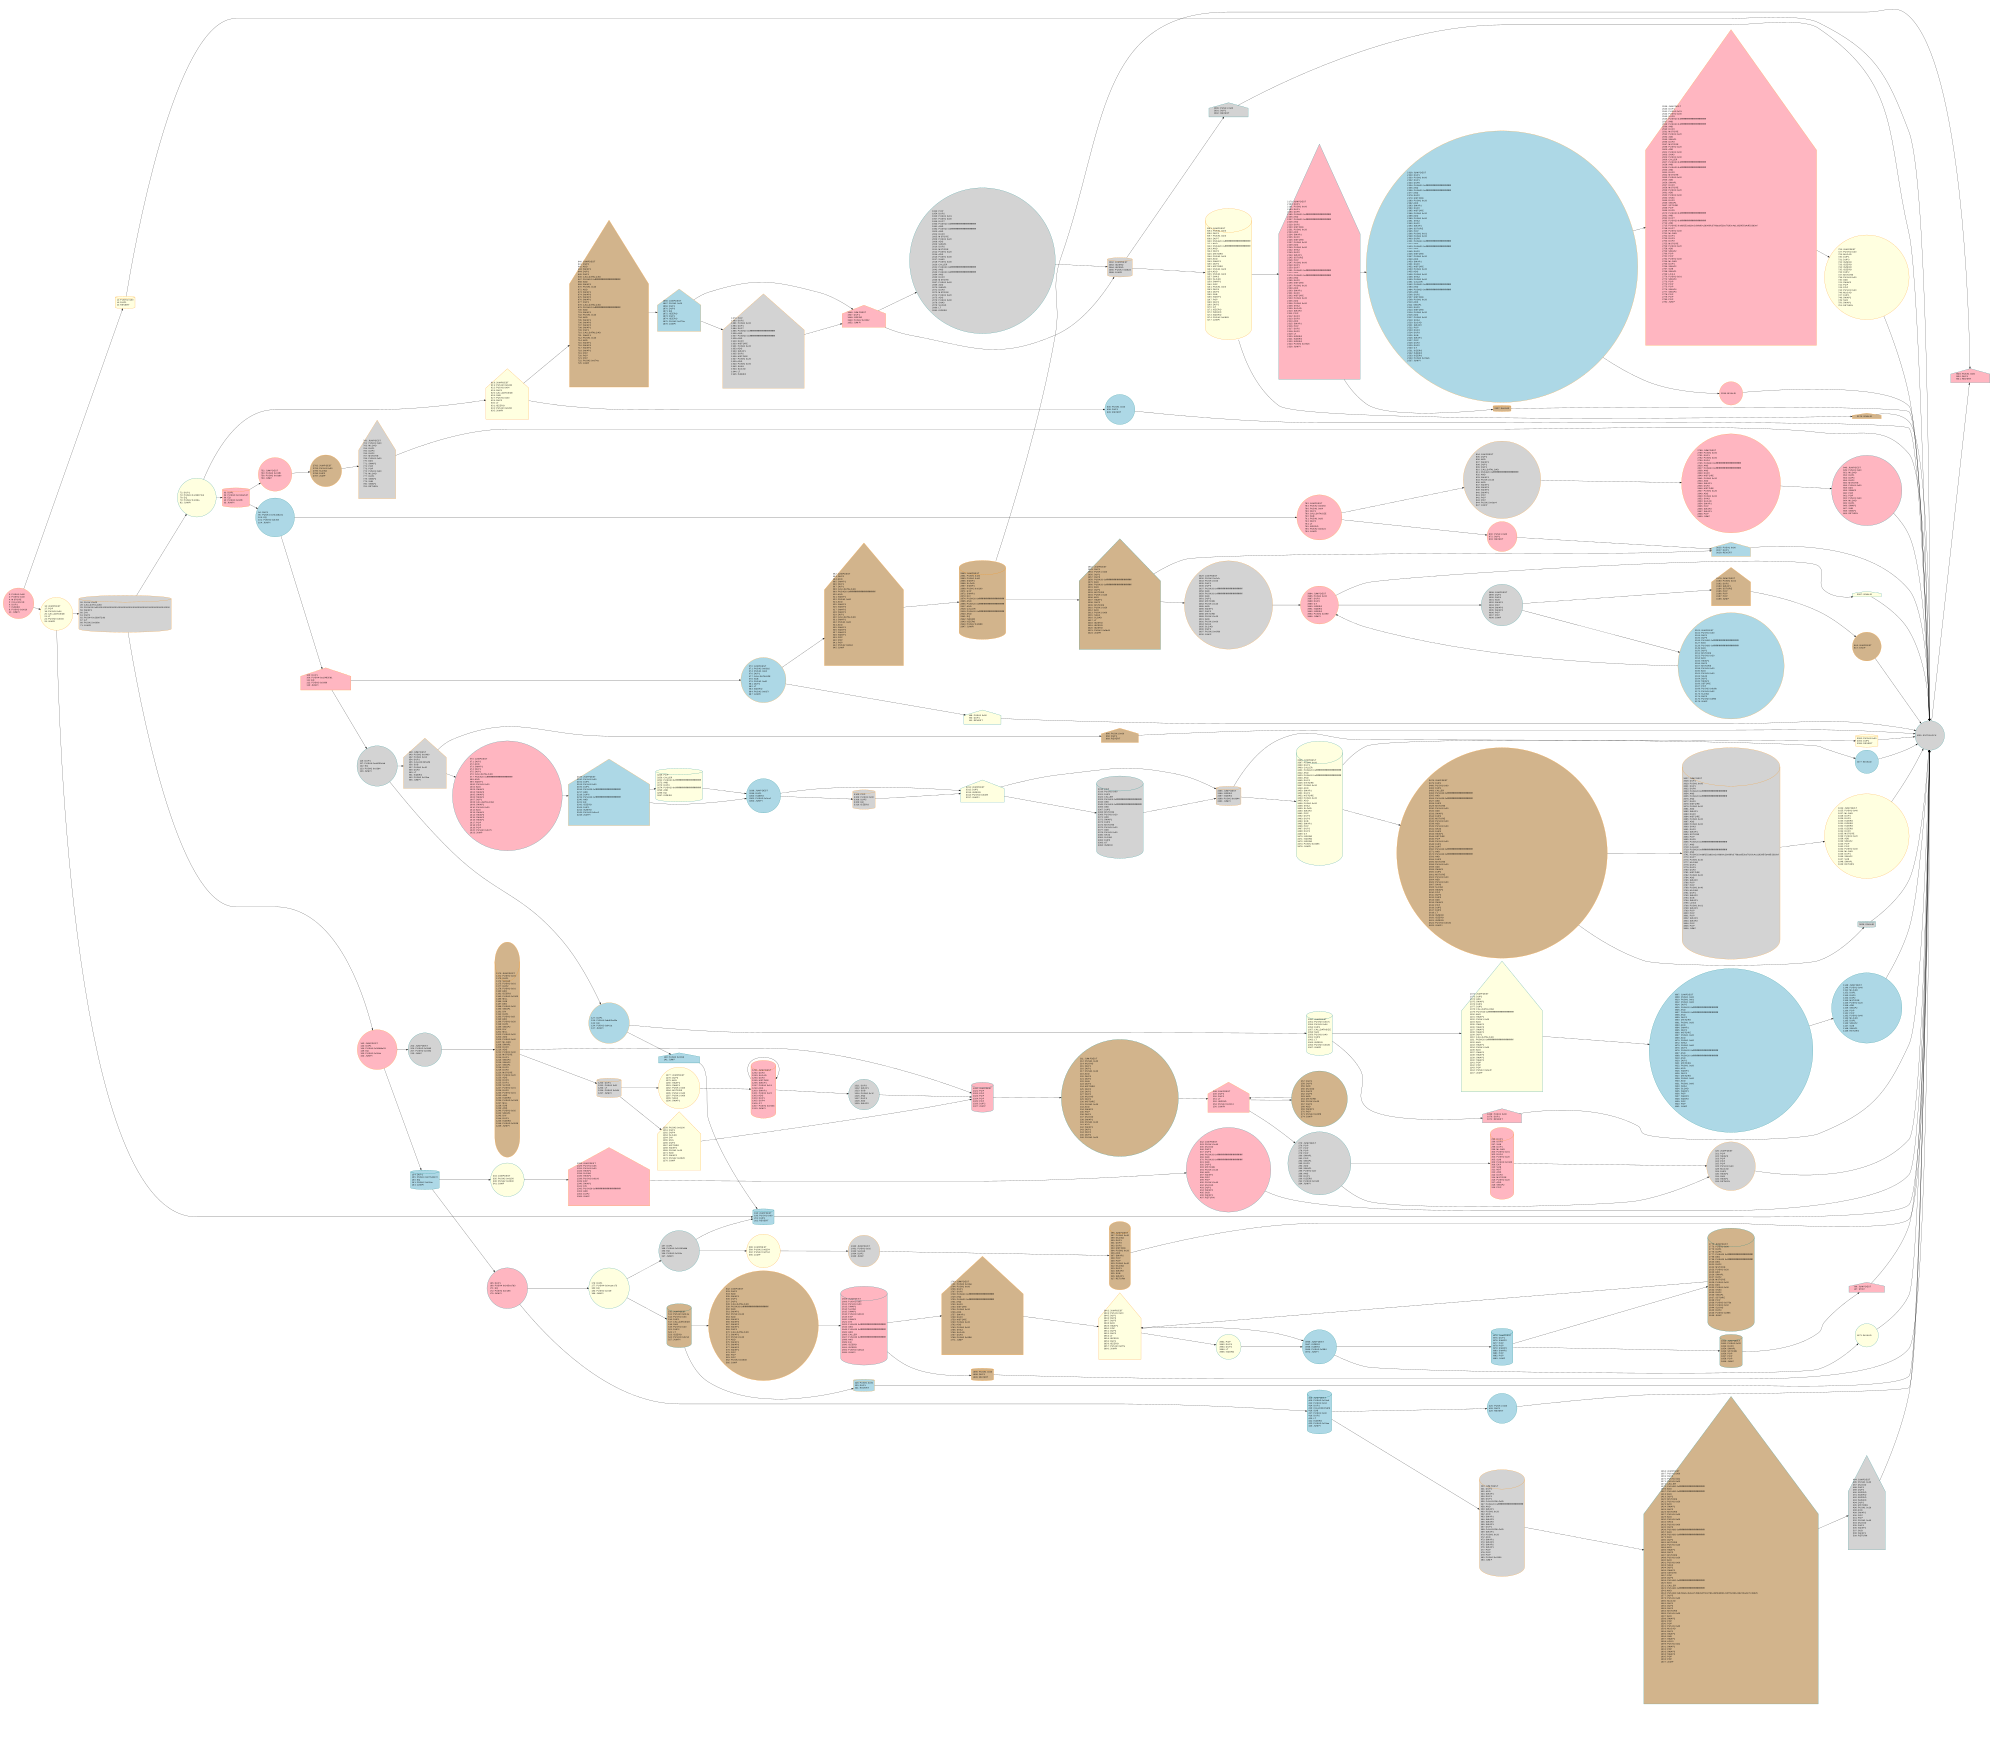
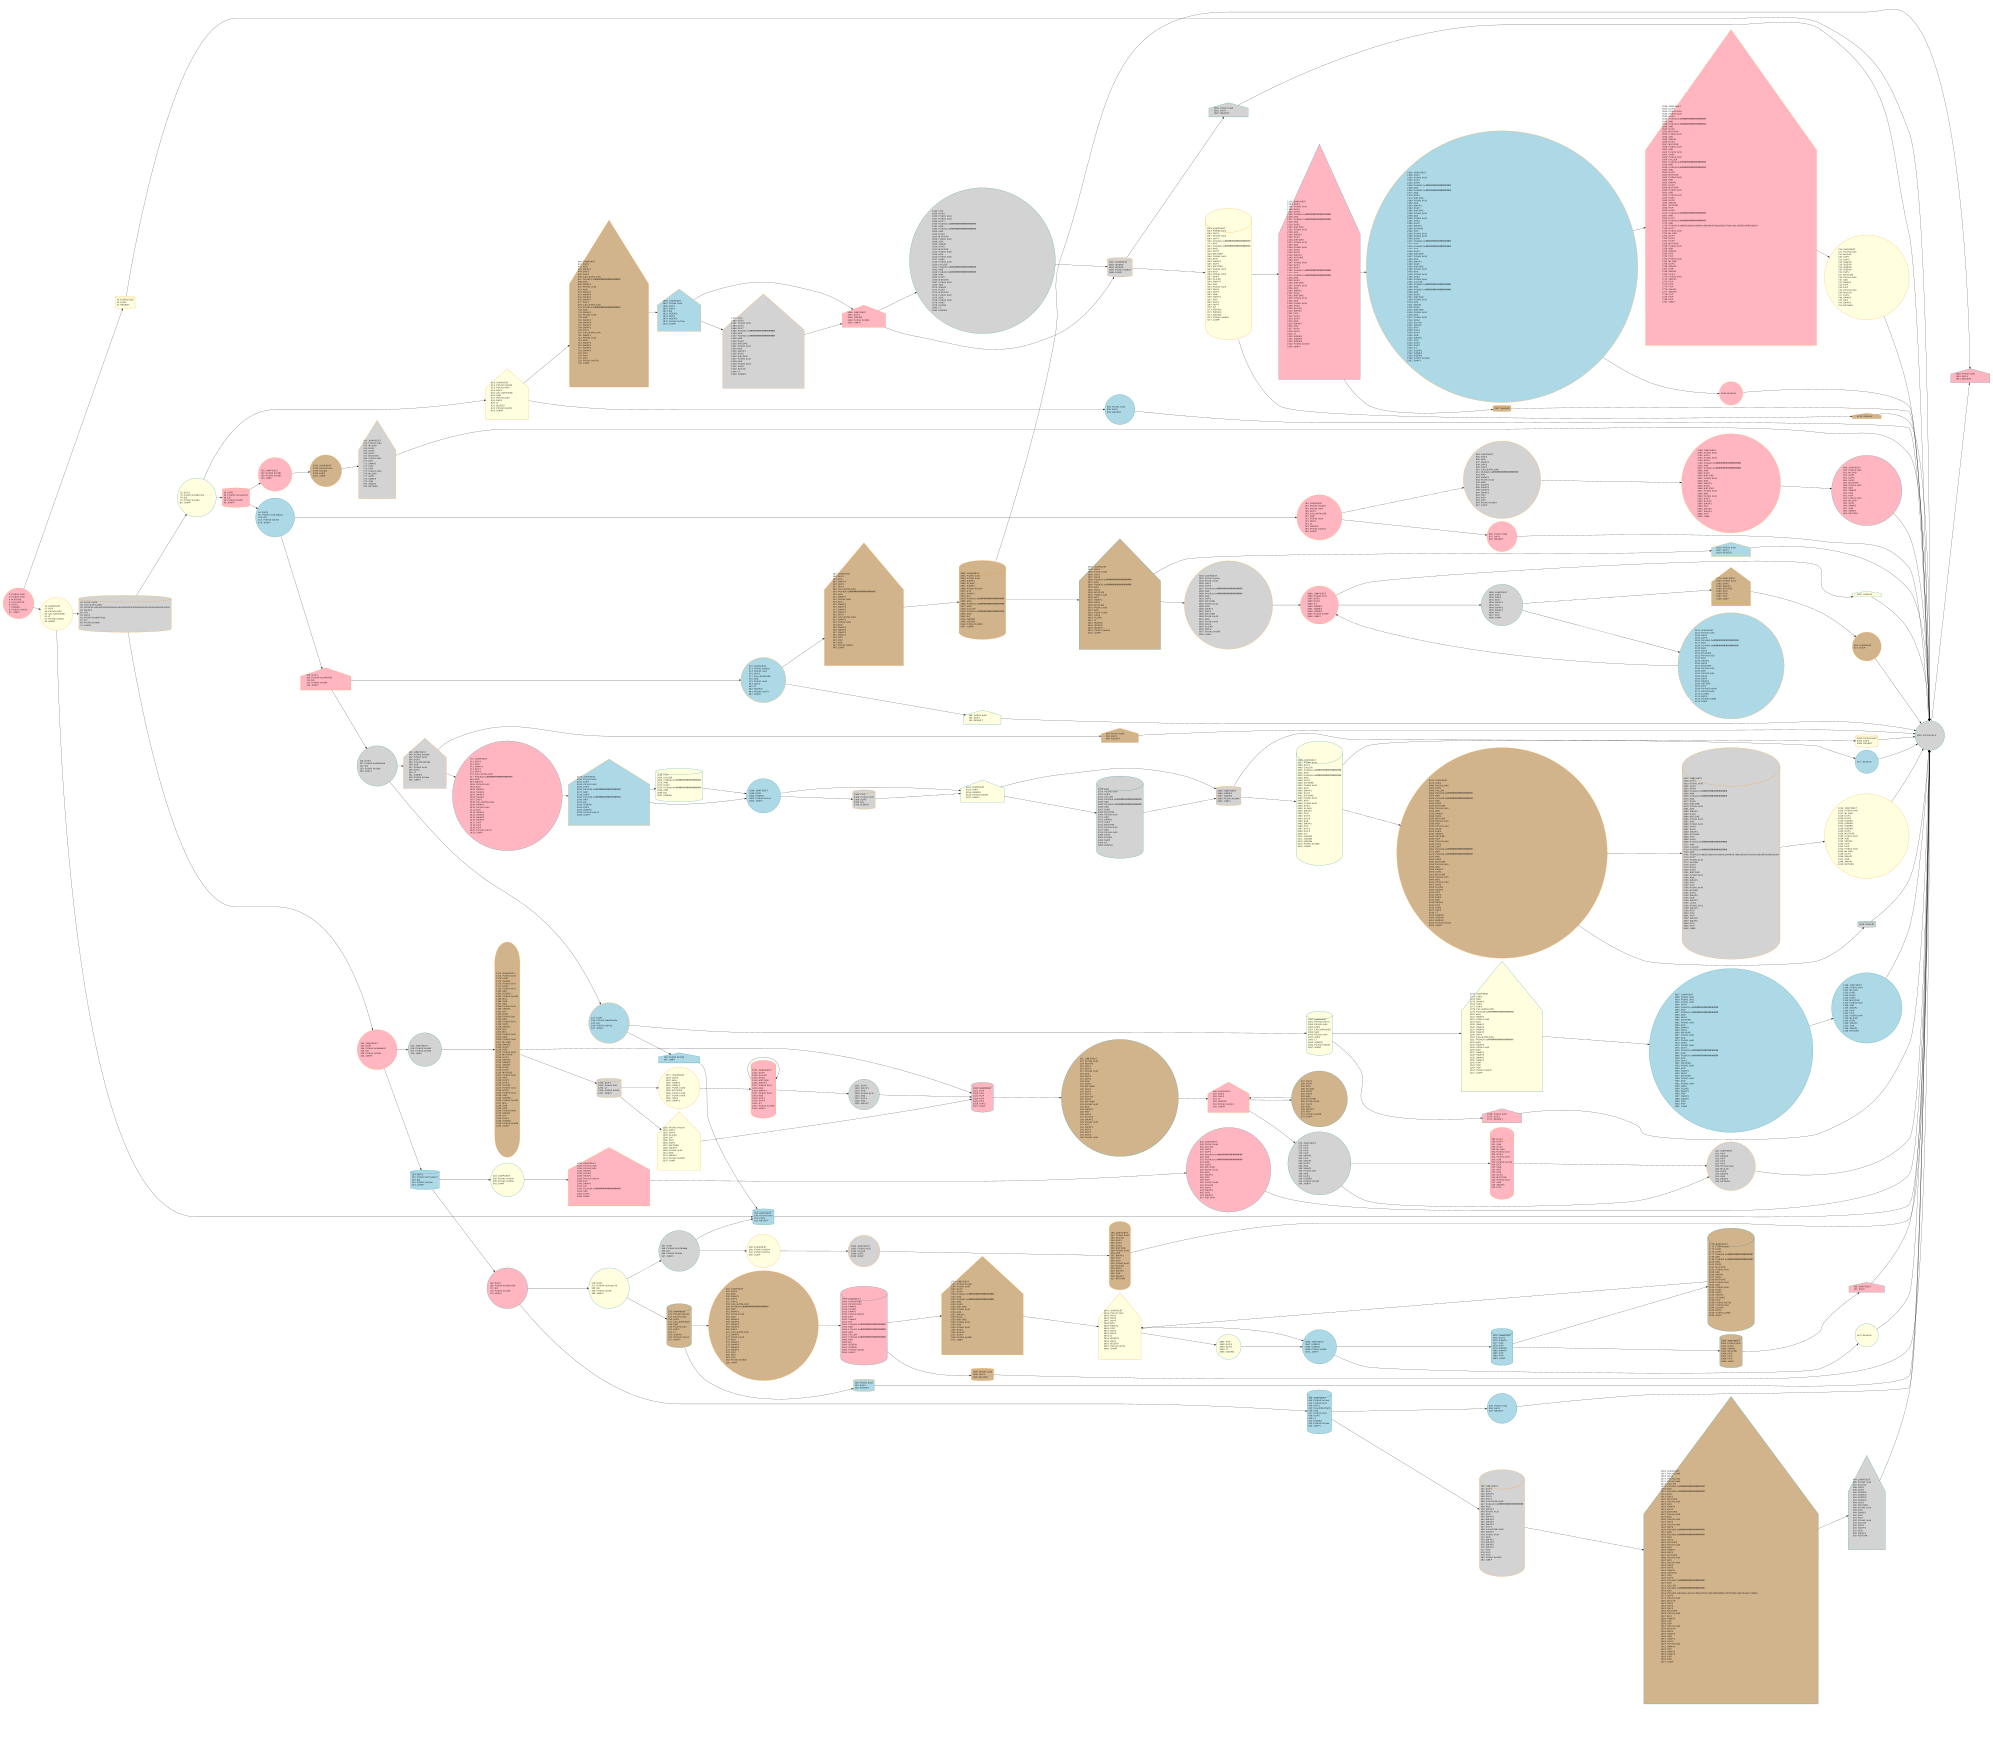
edge "800: PUSH1 0x00 872: DUP1 803: REVERT" -> "3025: PUSH1 0x00 3027: DUP1 3028: REVERT": now "800: PUSH1 0x00 872: DUP1 803: REVERT" -> "4009: EXIT BLOCK"
